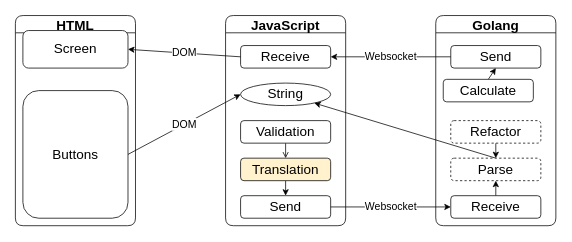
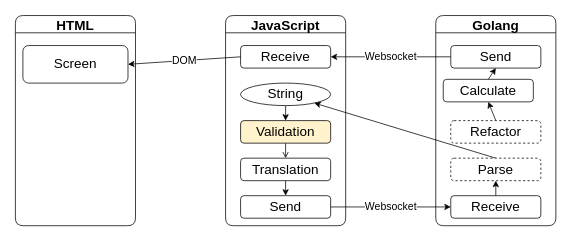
node "Screen": moved (75, 49) -> (75, 64)
edge "String" -> "Validation": added
edge "Buttons" -> "String": removed, label "DOM"
node "Validation": fillcolor #ffffff -> #fff2cc
edge "Refactor" -> "Parse": now "Refactor" -> "Calculate"
node "Buttons": removed
node "Translation": fillcolor #fff2cc -> #ffffff
